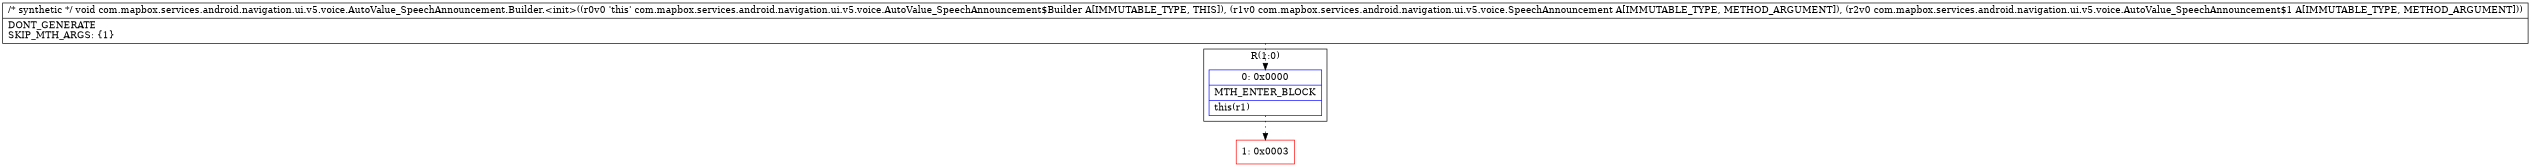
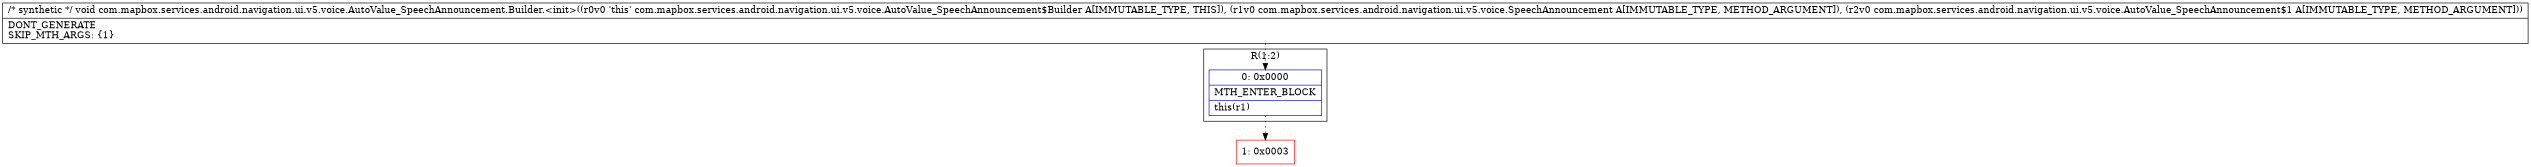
cluster "R(1:0)": label "R(1:0)" -> "R(1:2)"
